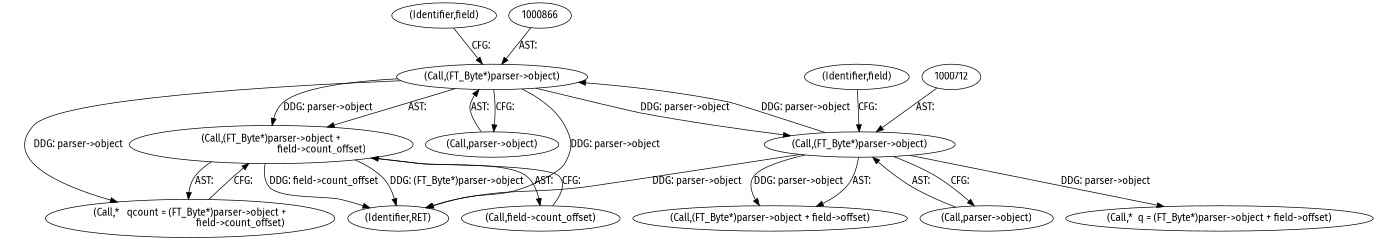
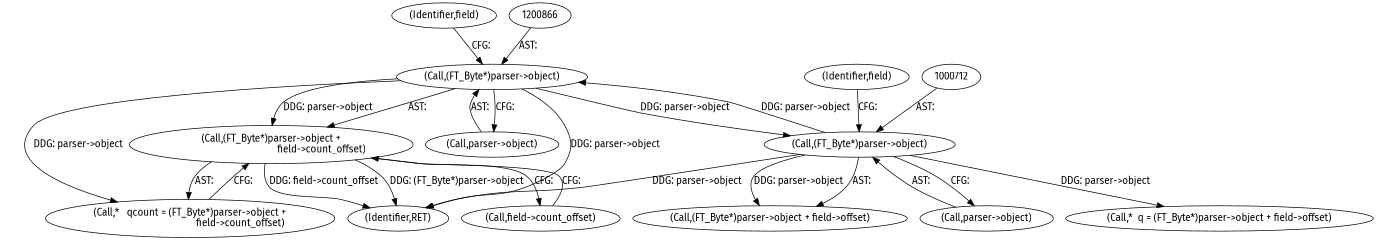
node "1000866": label "1000866" -> "1200866"
edge "(Call,(FT_Byte*)parser->object + field->count_offset)" -> "(Call,field->count_offset)": label "AST: " -> "CFG: "
